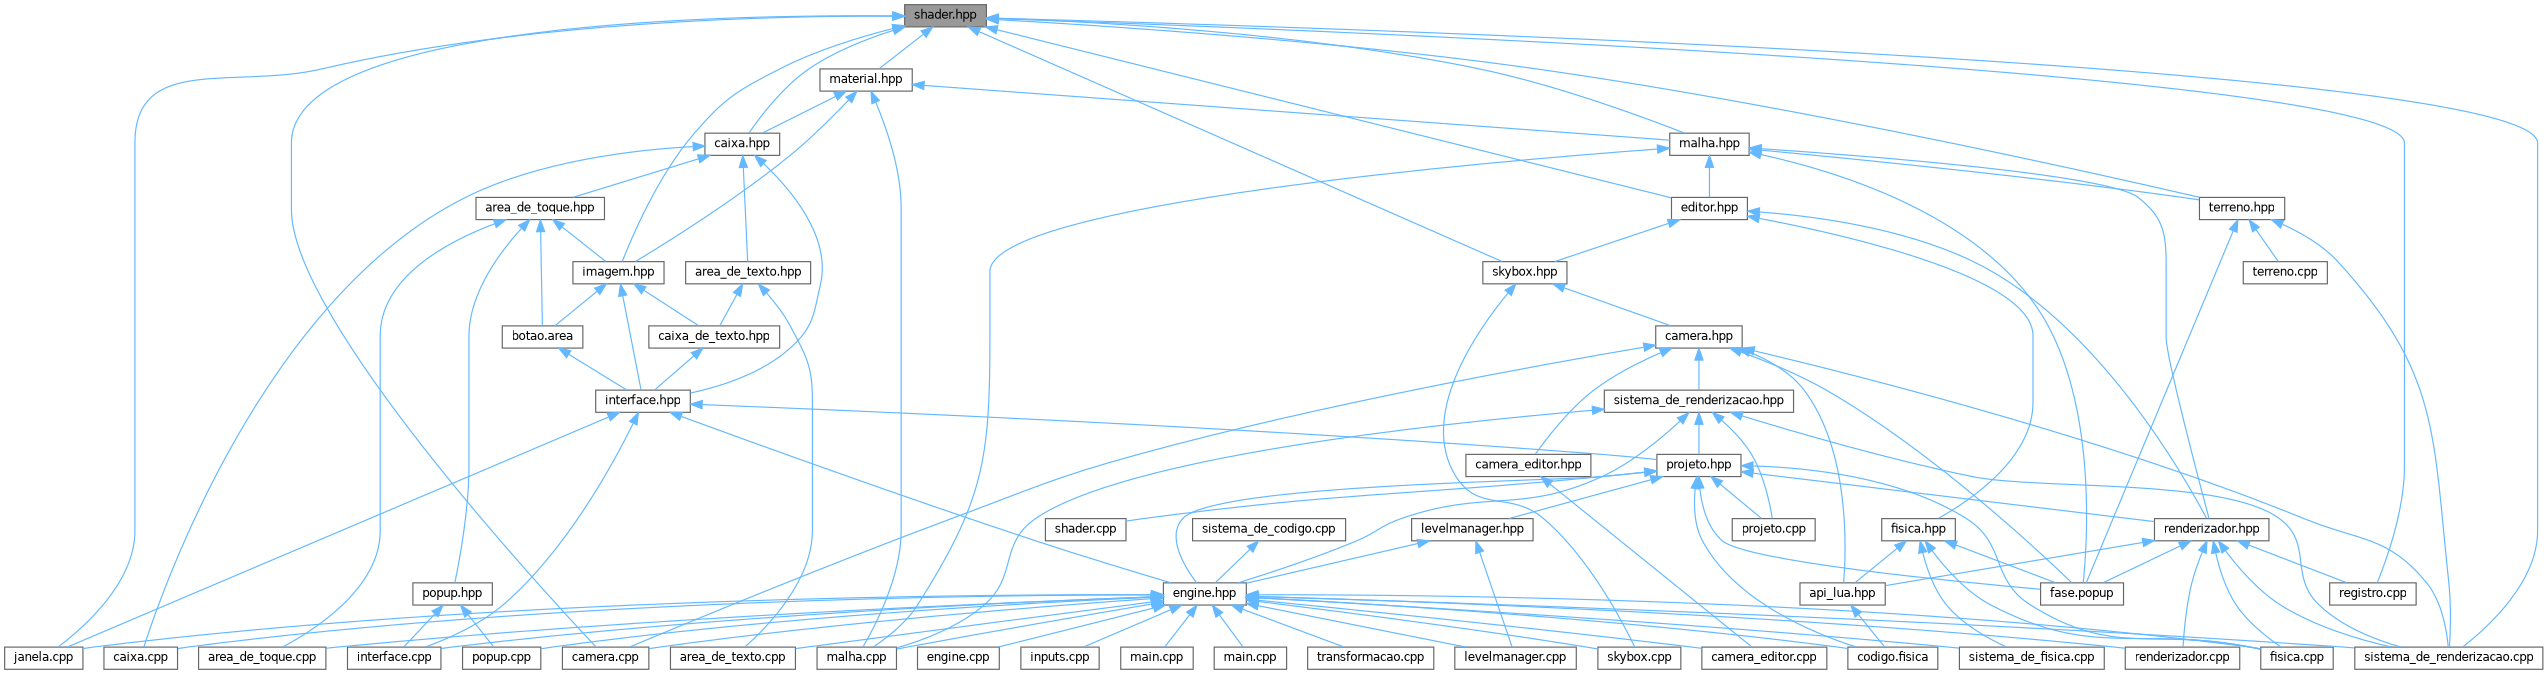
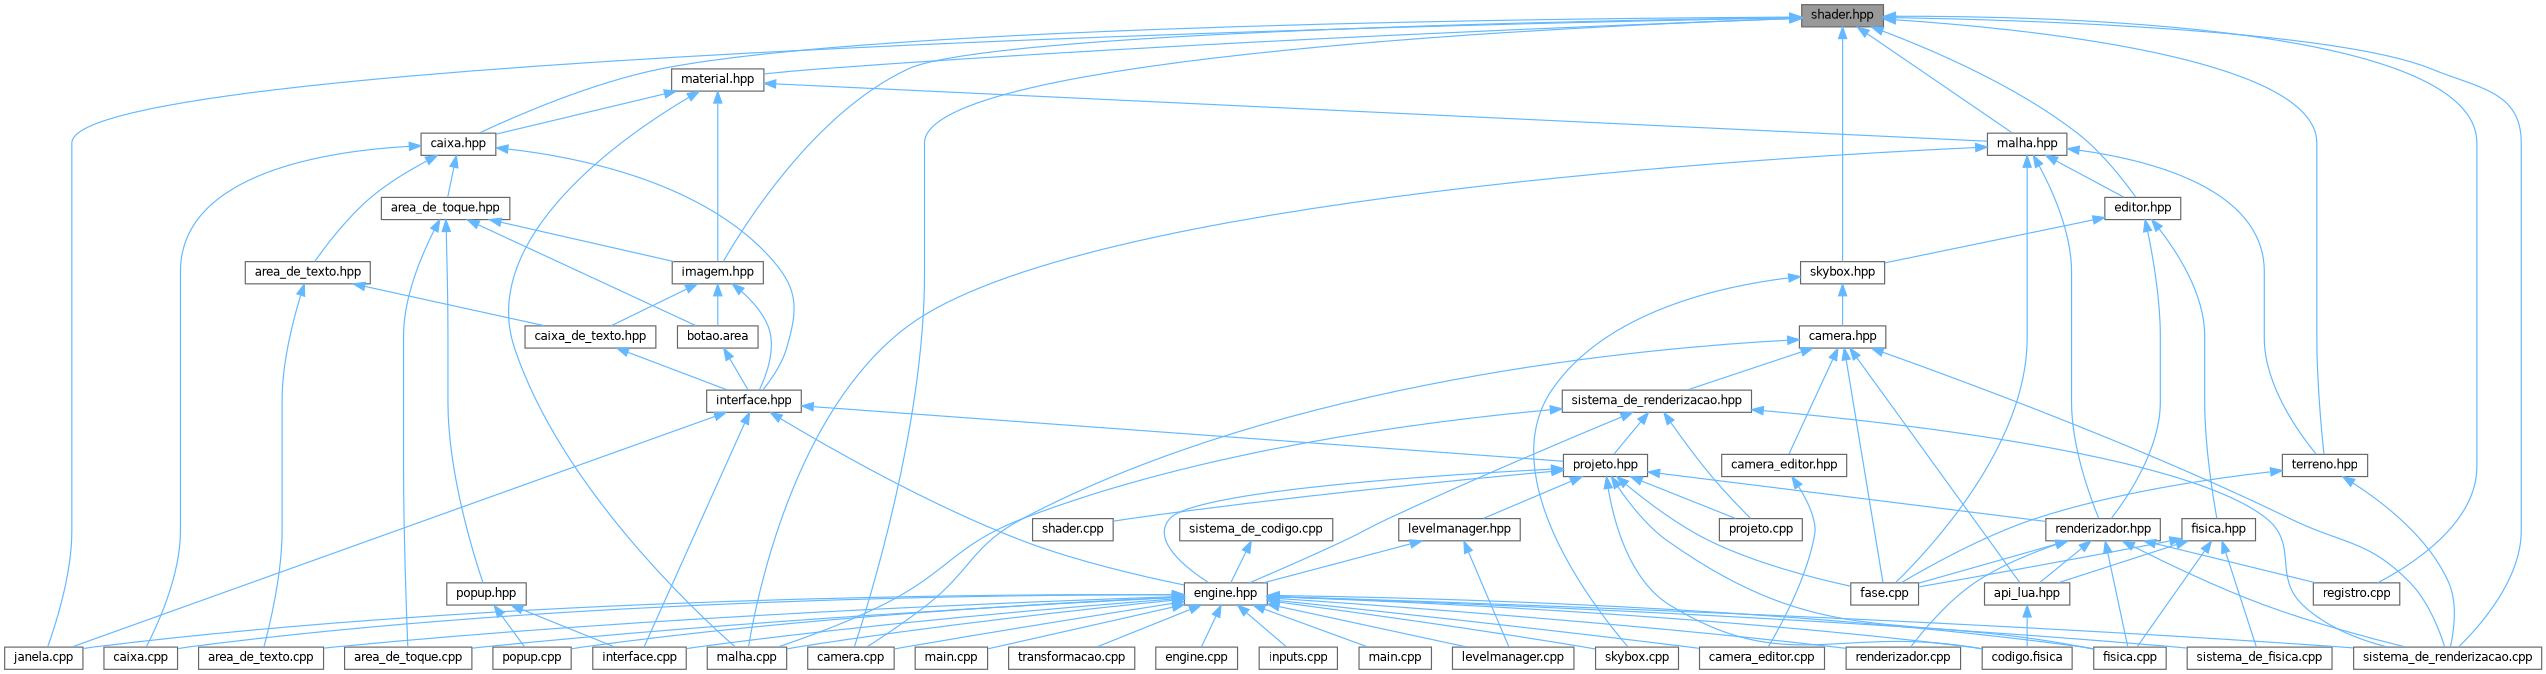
node "terreno.cpp": removed
node "fase.popup": label "fase.popup" -> "fase.cpp"
